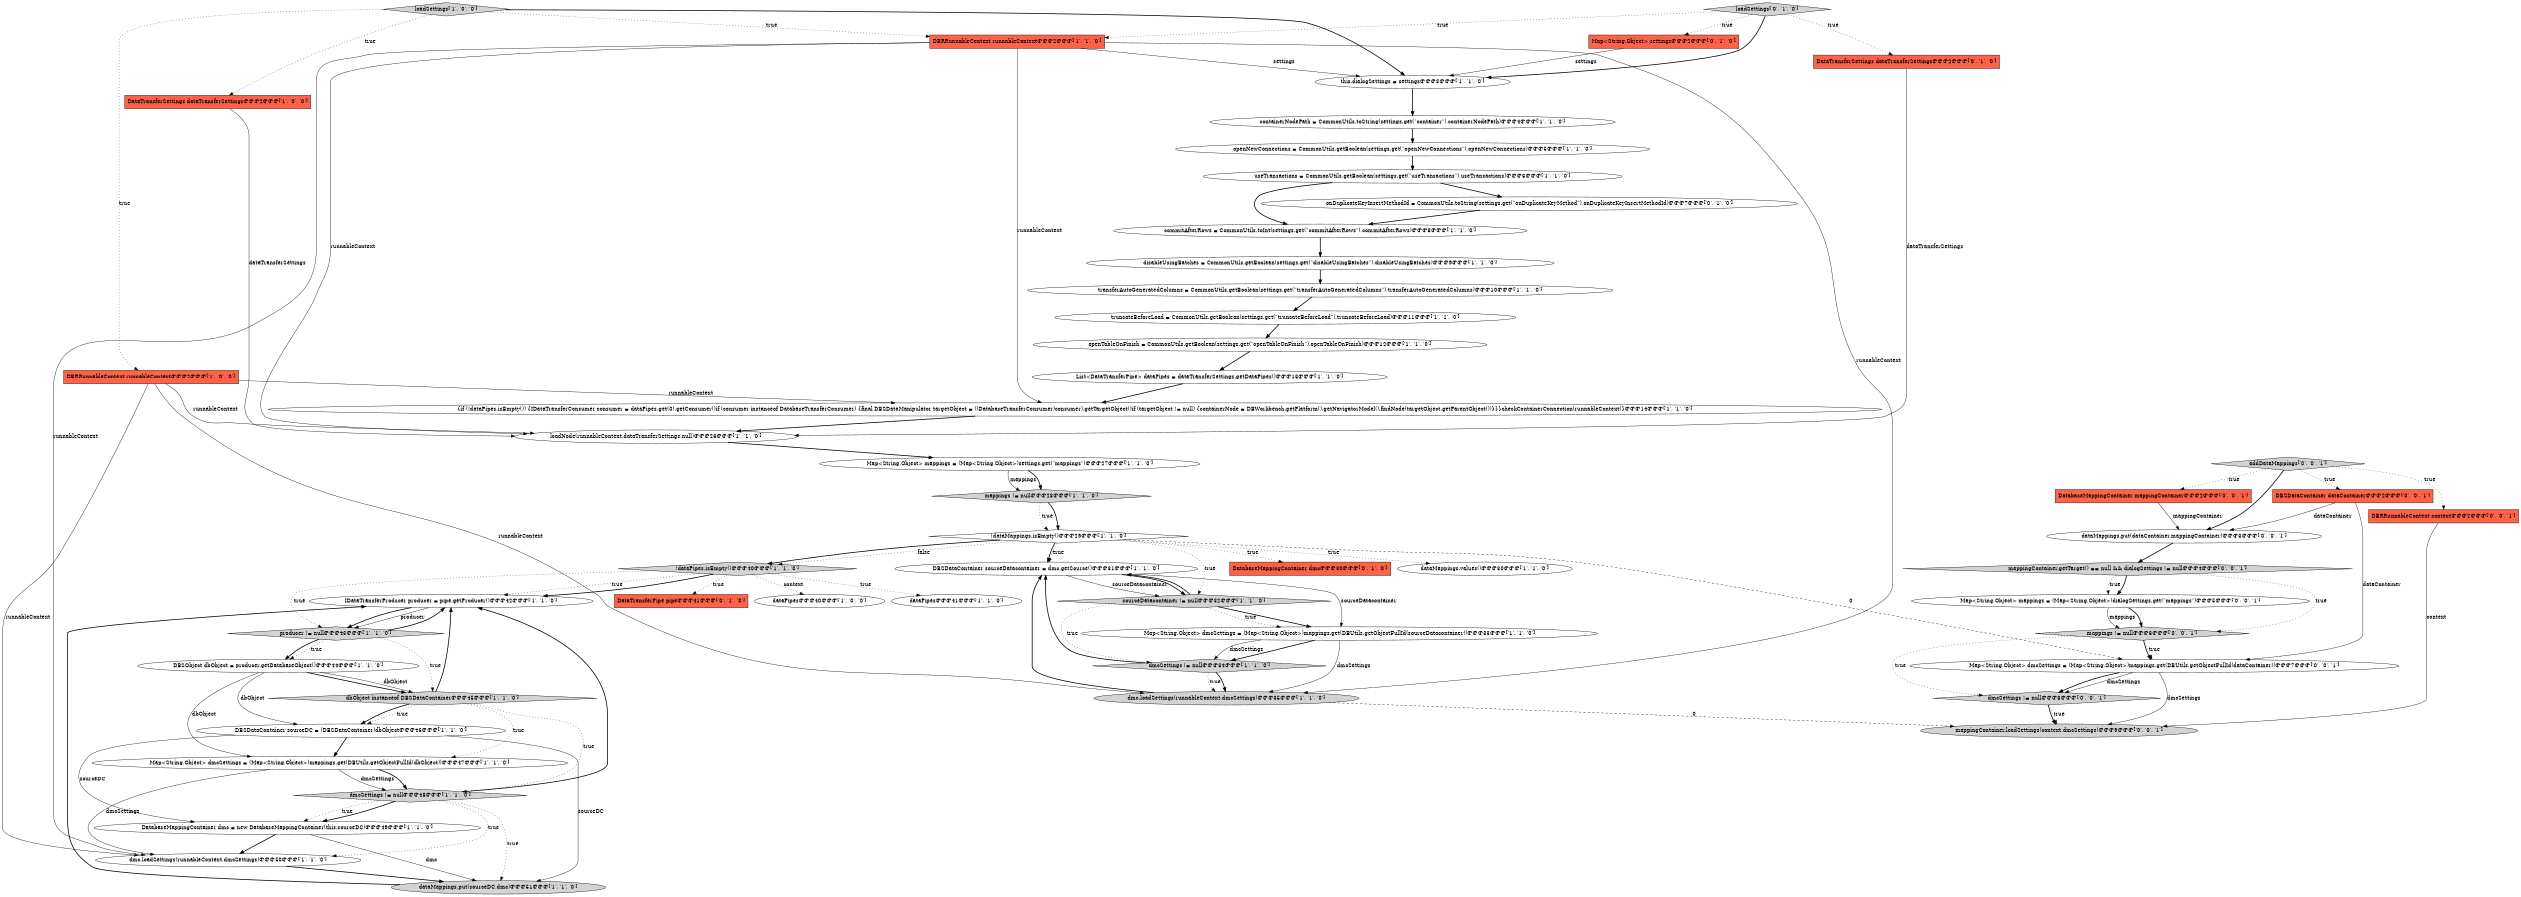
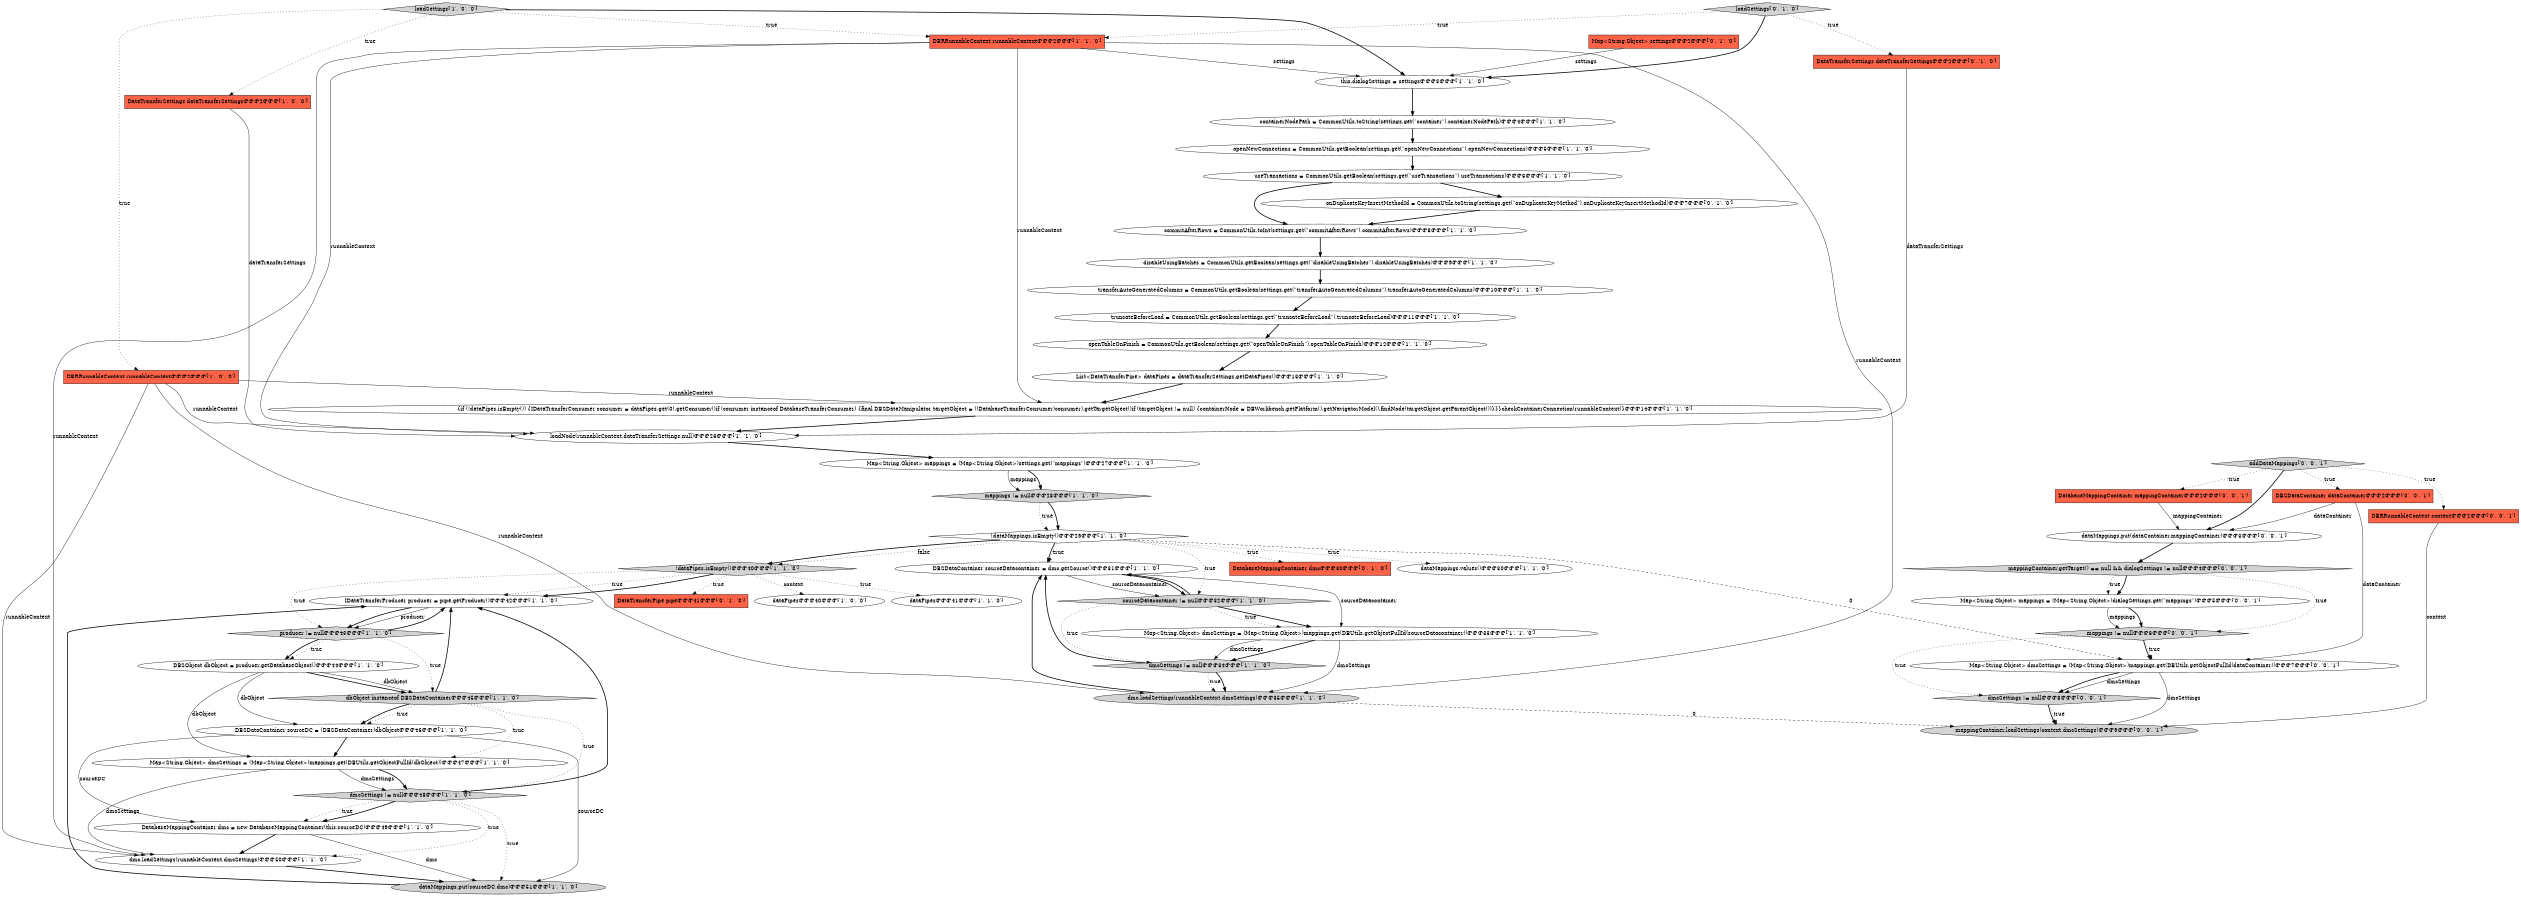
edge "loadSettings['0', '1', '0']" -> "Map<String,Object> settings@@@2@@@['0', '1', '0']": removed, label "true"
